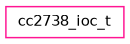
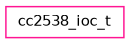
node "cc2738_ioc_t": label "cc2738_ioc_t" -> "cc2538_ioc_t"
